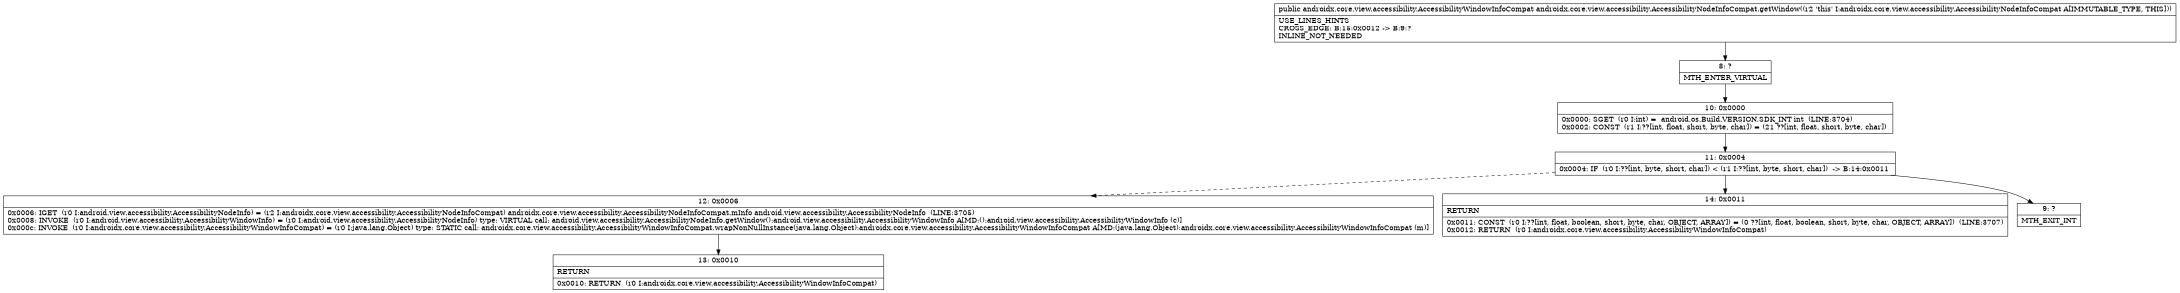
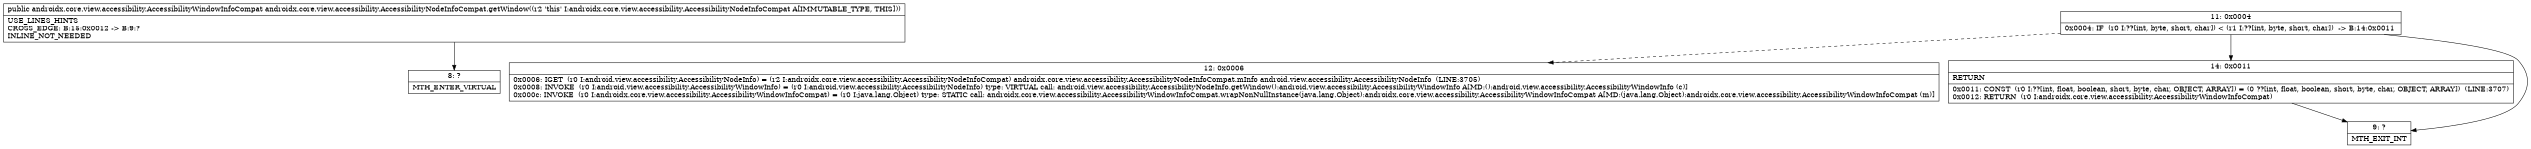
edge "14: 0x0011" -> "9: ?": added
node "10: 0x0000": removed
node "13: 0x0010": removed
